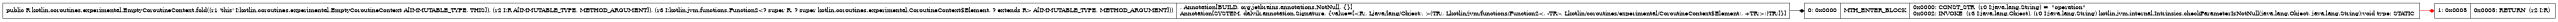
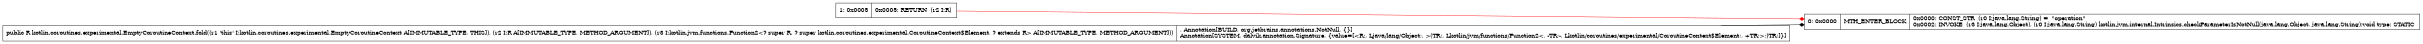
edge "0: 0x0000" -> "1: 0x0005": reversed
